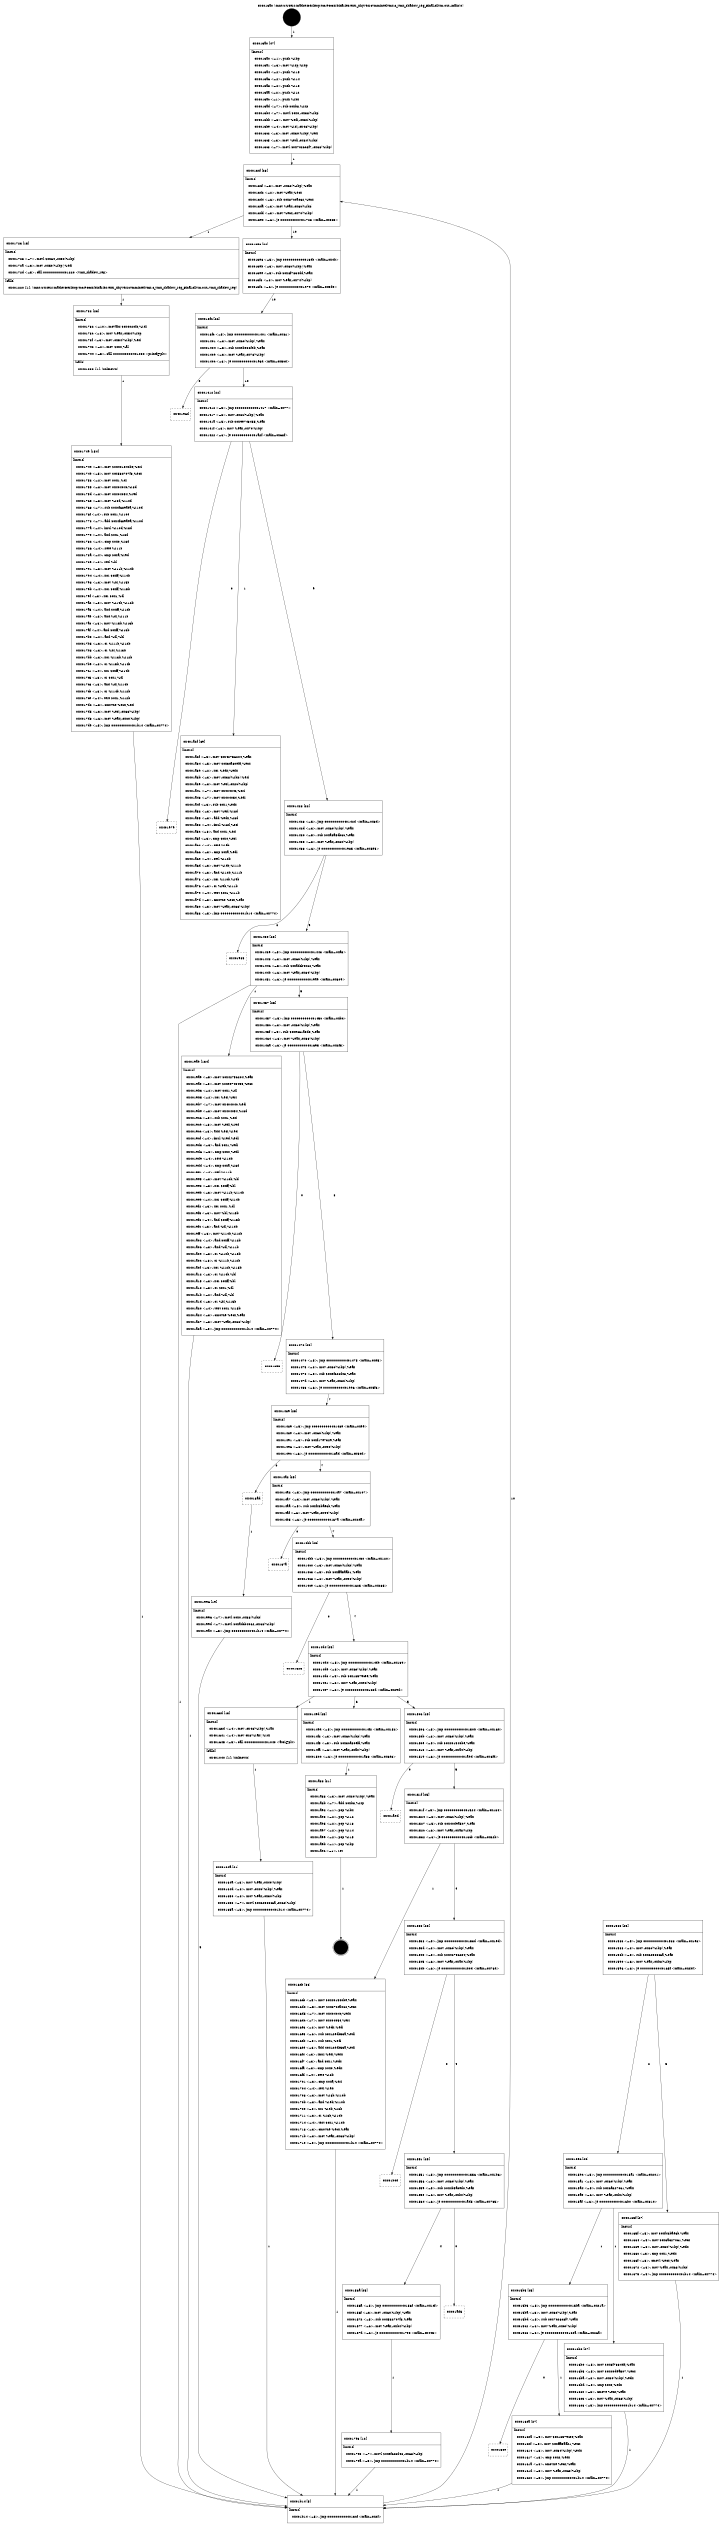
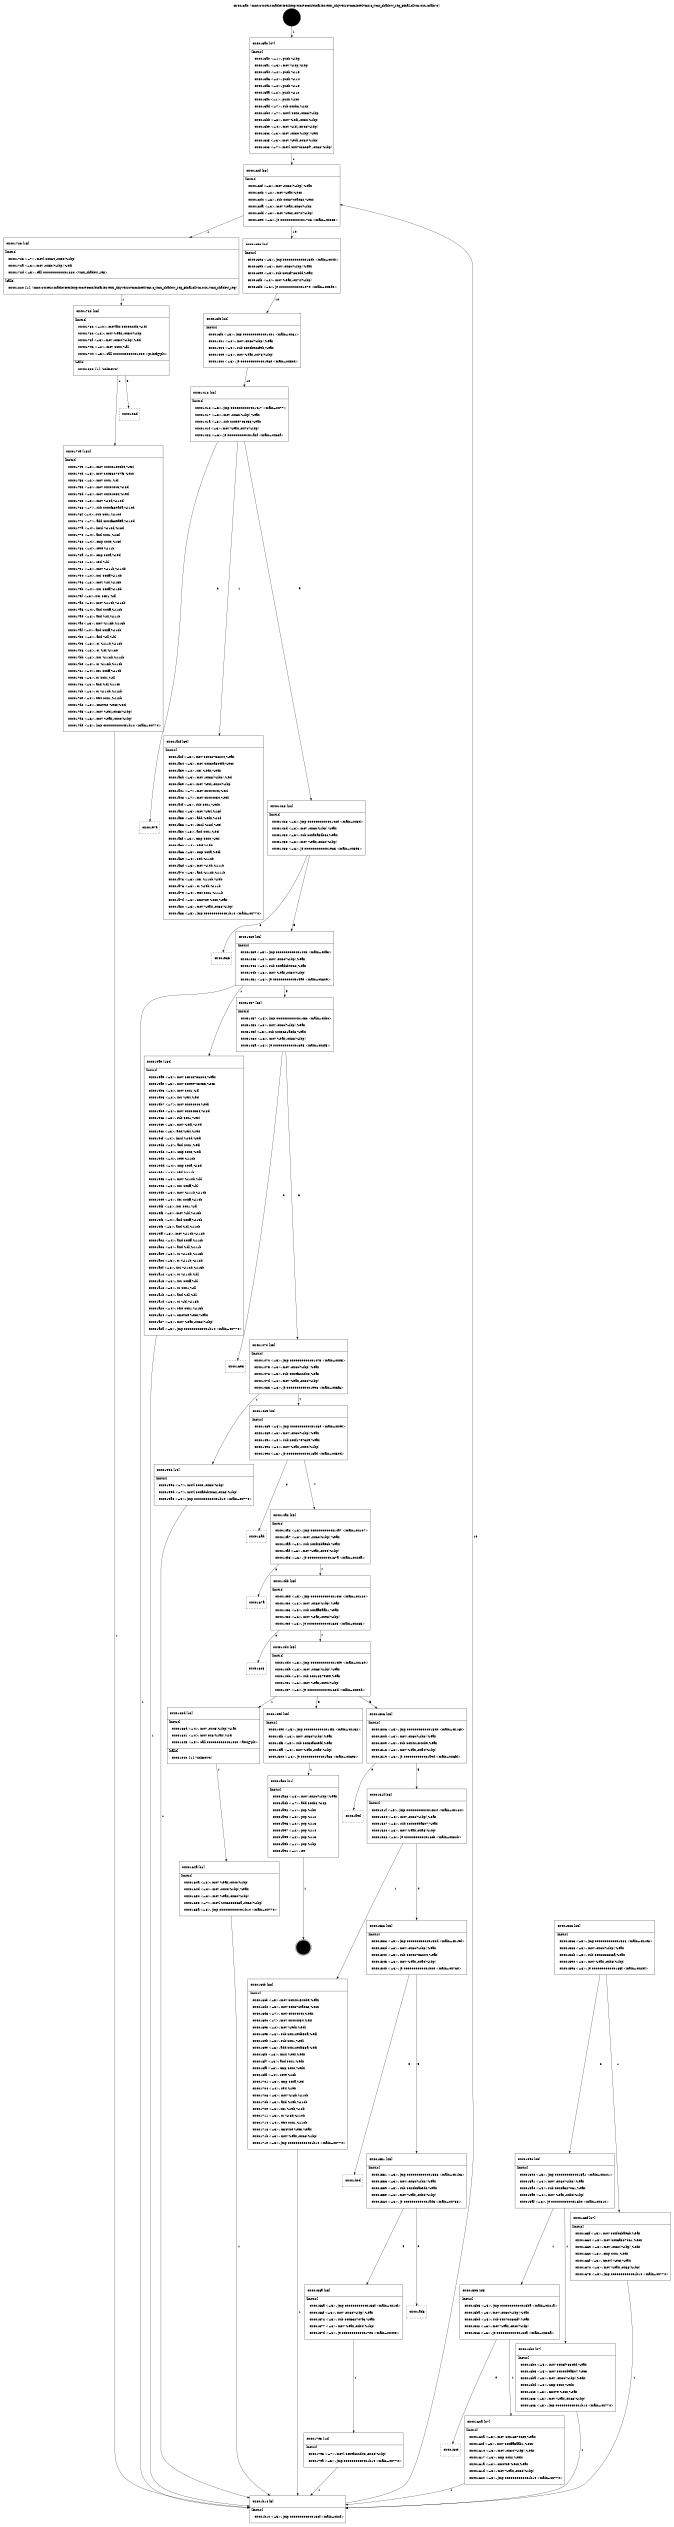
edge "0x4013fc [22]" -> "0x40196d": now "0x401732 [23]" -> "0x40196d"
edge "0x4018ad" -> "0x401996 [19]": now "0x401470 [25]" -> "0x401996 [19]"
edge "0x401996 [19]" -> "0x401b14 [5]": label " 5" -> " 1"
edge "0x401538 [25]" -> "0x401551 [25]": label " 4" -> " 5"
edge "0x401583 [25]" -> "0x40165f [27]": label " 5" -> " 1"
